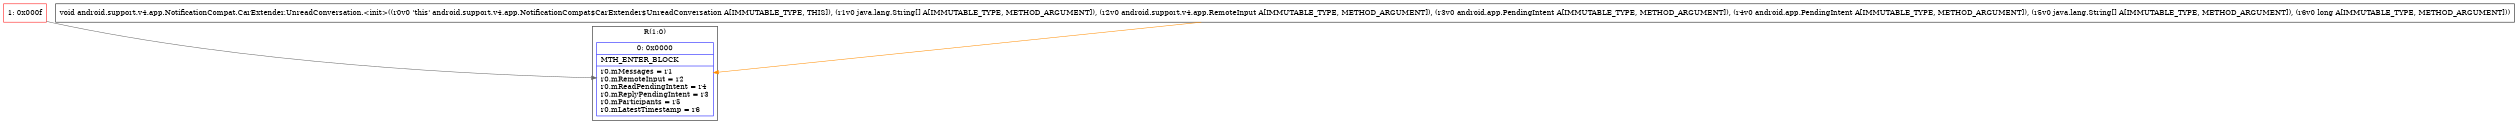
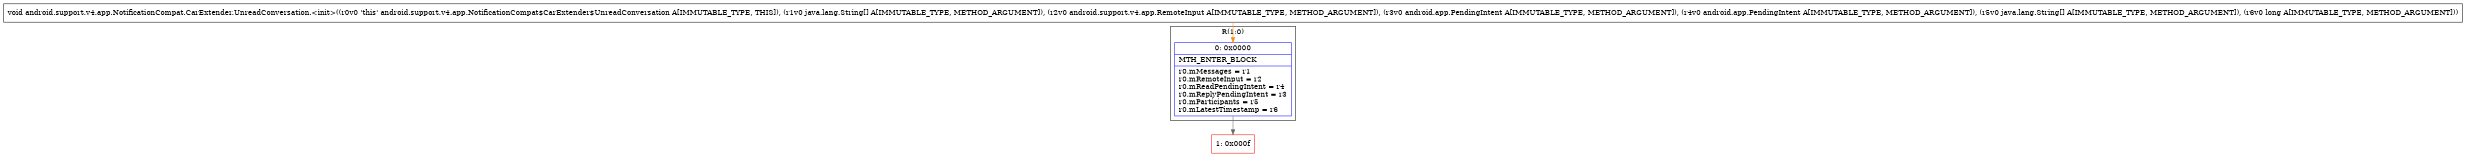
edge "1: 0x000f" -> "0: 0x0000": reversed
